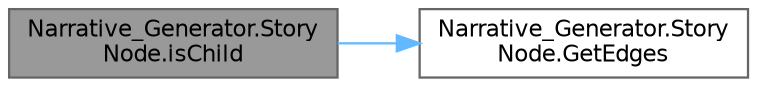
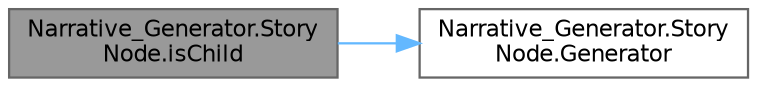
node "Narrative_Generator.Story Node.GetEdges": label "Narrative_Generator.Story Node.GetEdges" -> "Narrative_Generator.Story Node.Generator"
